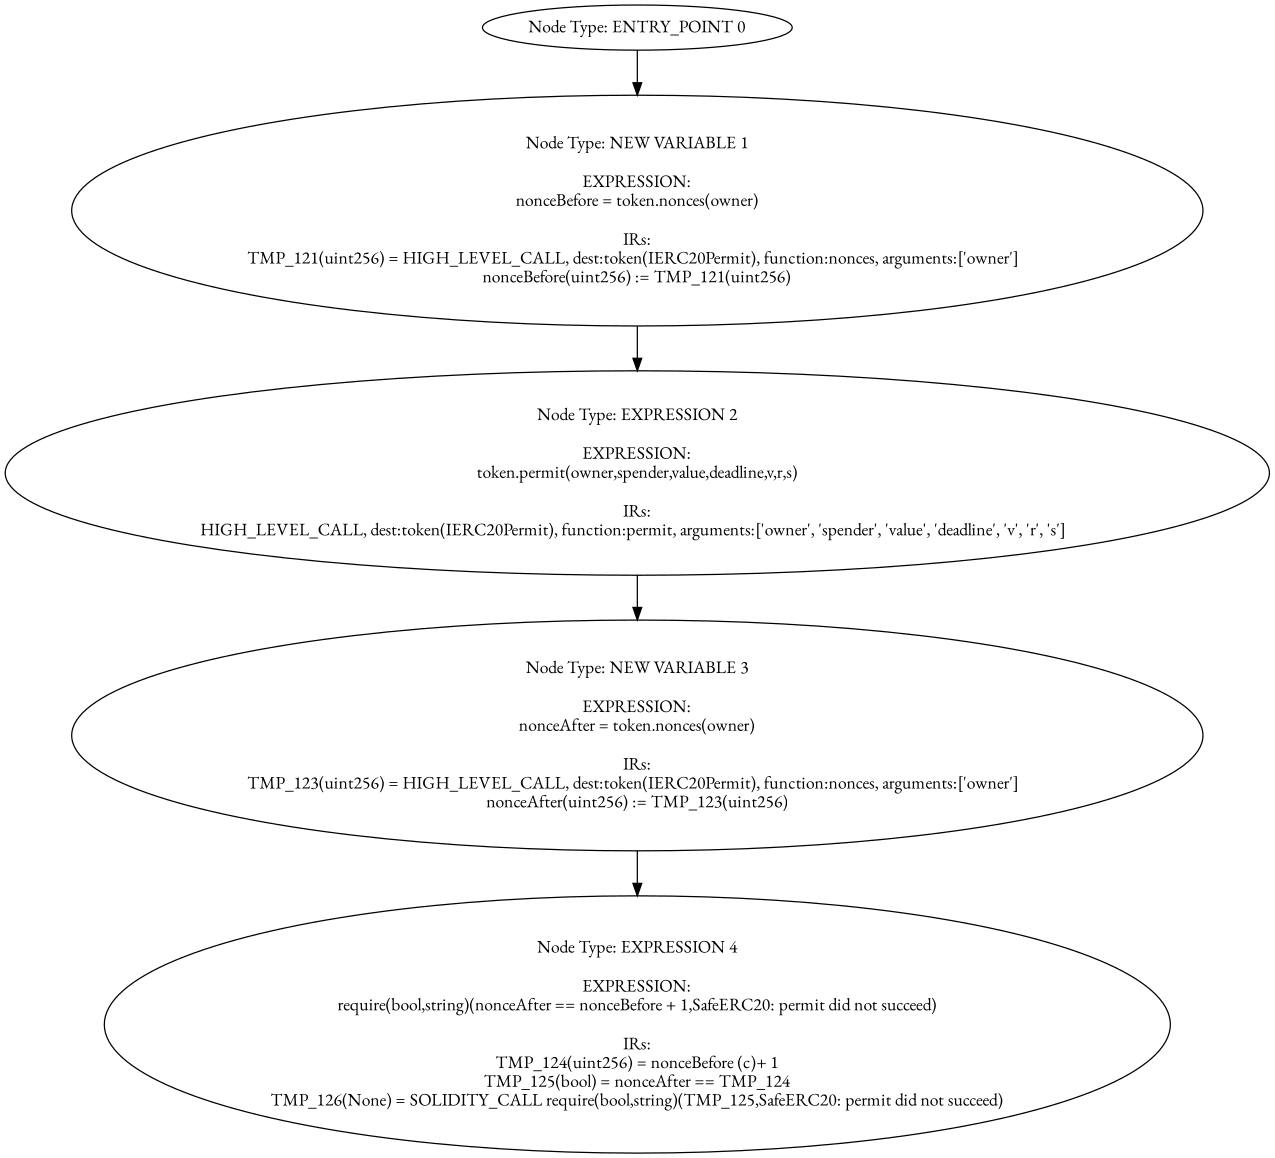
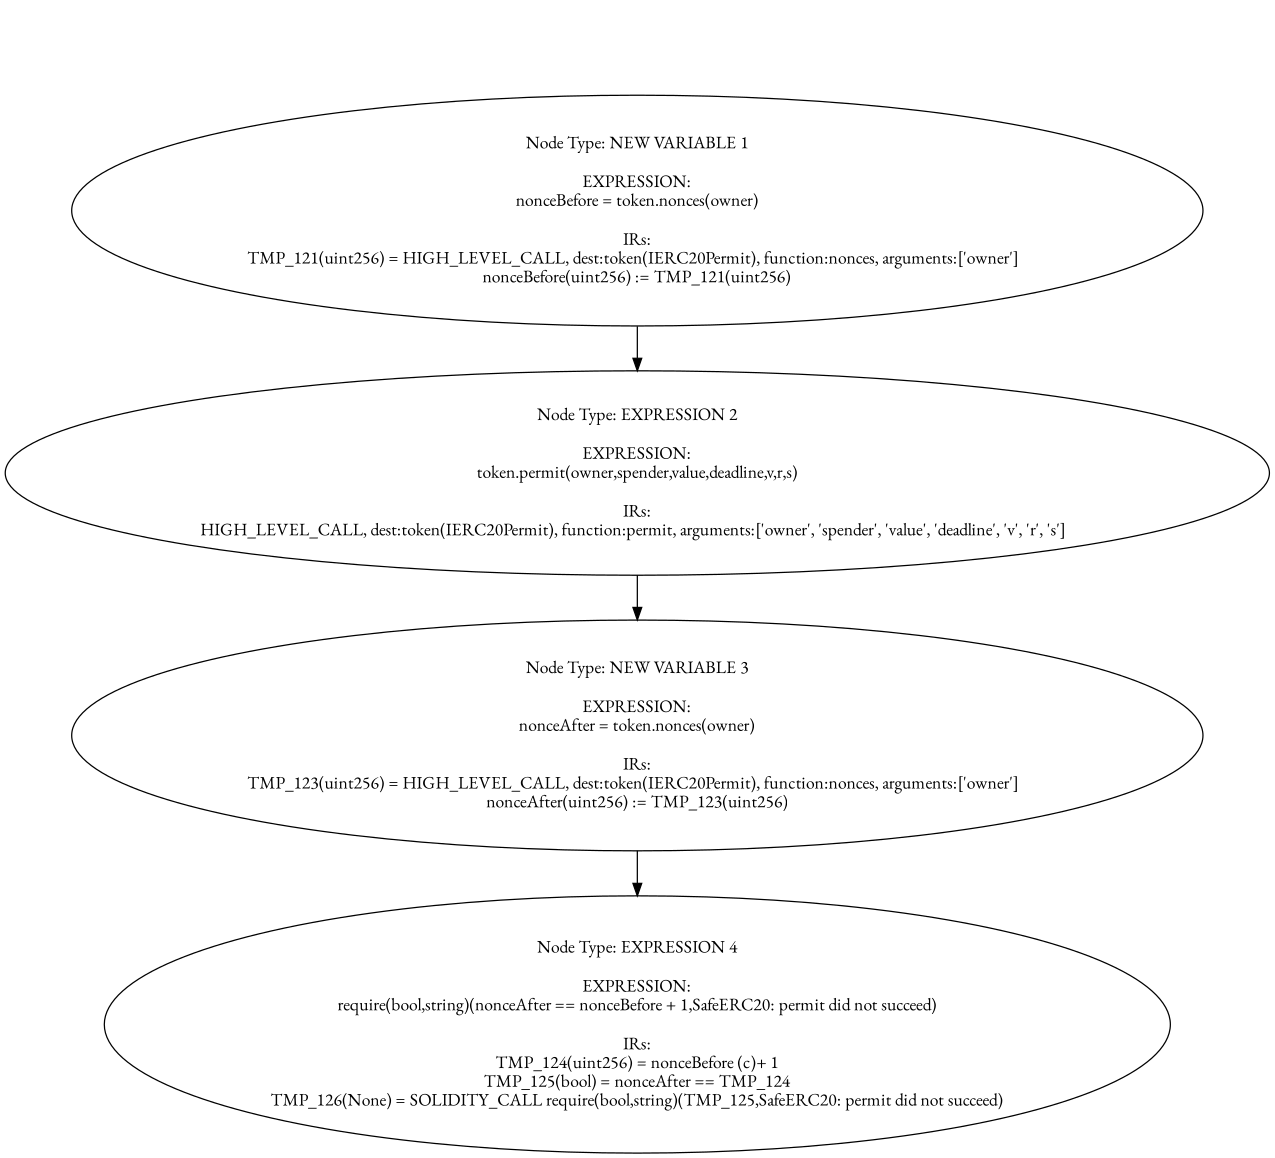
node "Node Type: ENTRY_POINT 0": removed
